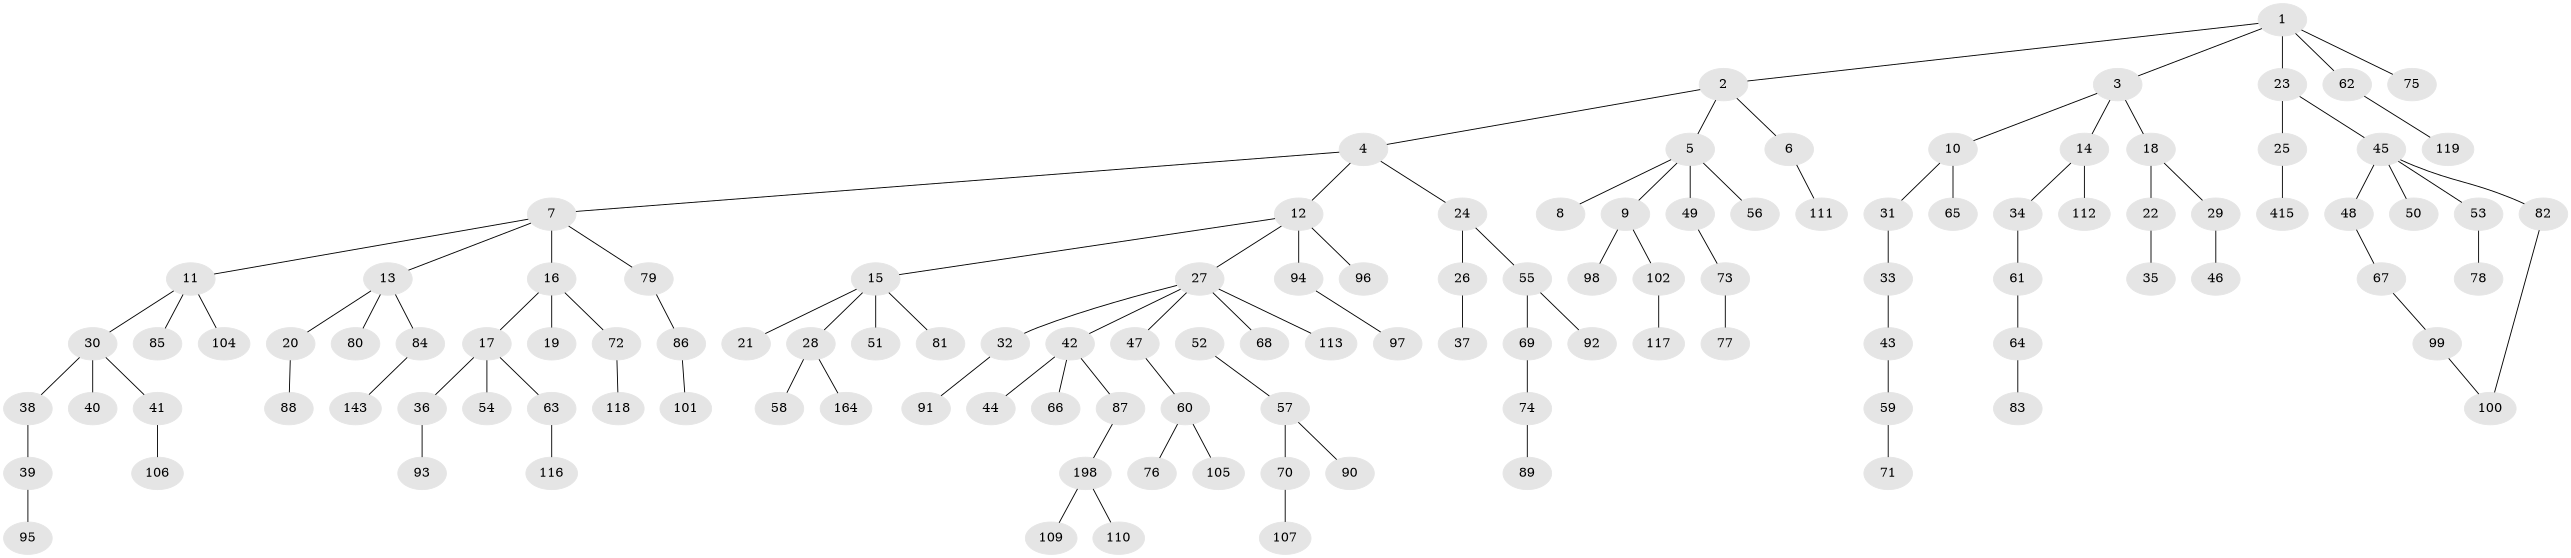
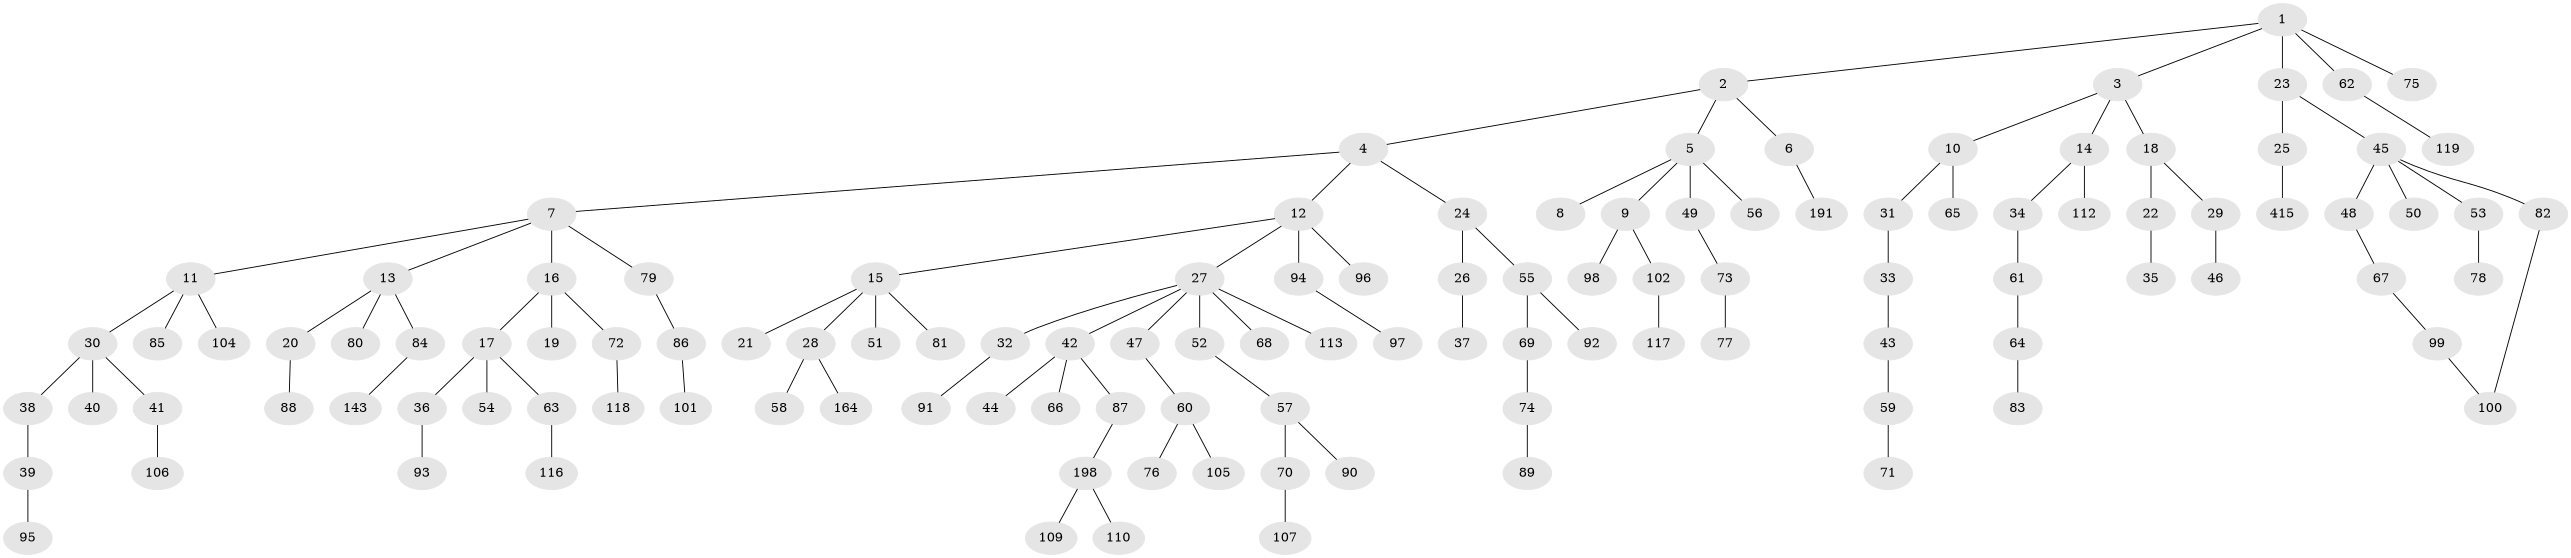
node "111": label "111" -> "191"
edge "27" -- "52": added
